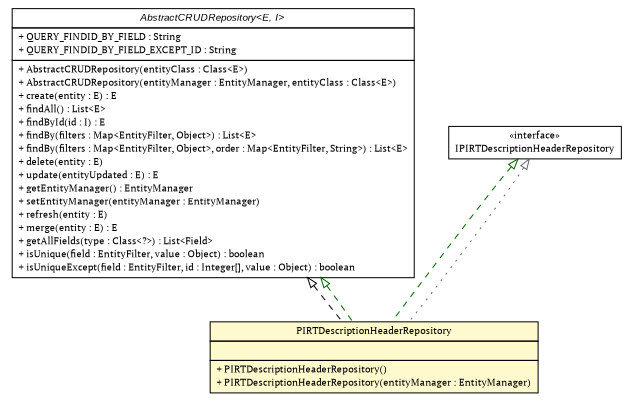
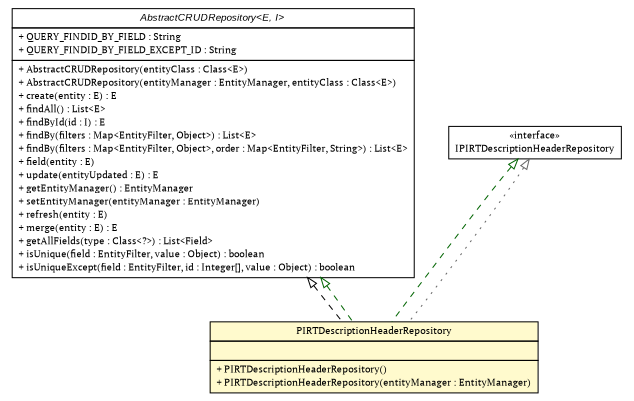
node "AbstractCRUDRepository<E, I>": text "+ delete(entity : E)" -> "+ field(entity : E)"
